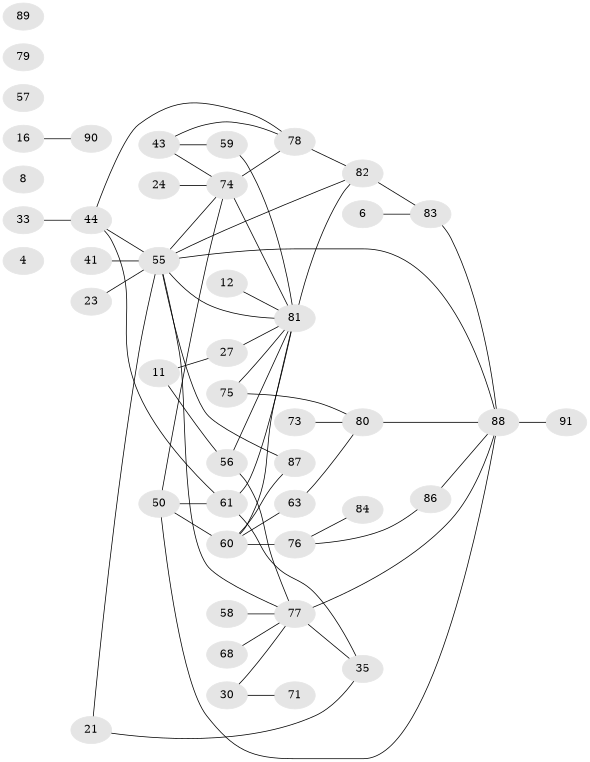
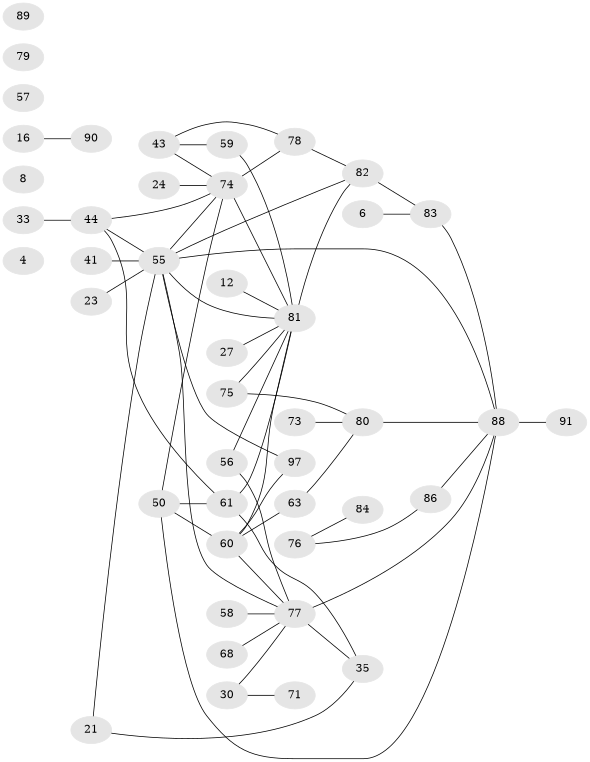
edge "78" -- "44": now "74" -- "44"
node "11": removed
node "87": label "87" -> "97"
edge "60" -- "76": now "60" -- "77"
